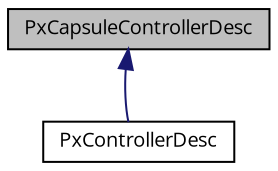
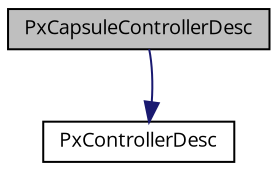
edge "PxControllerDesc" -> "PxCapsuleControllerDesc": reversed
